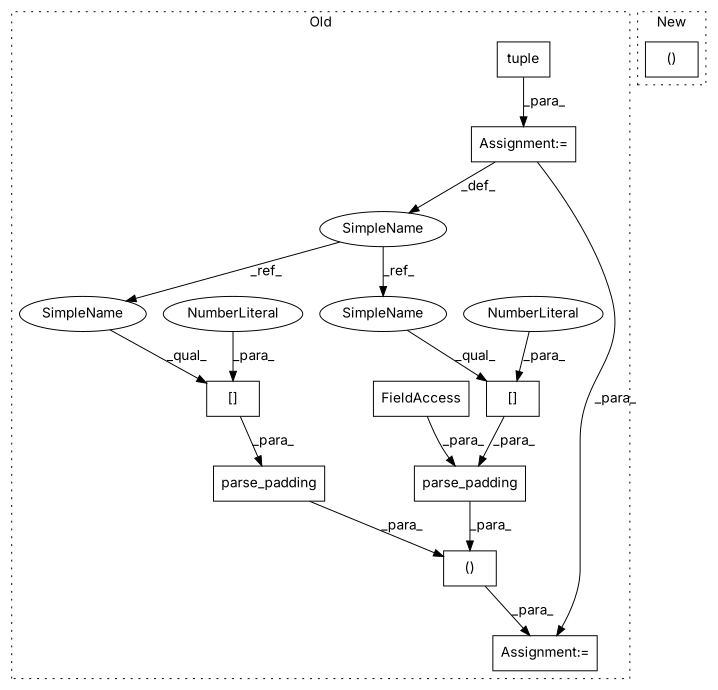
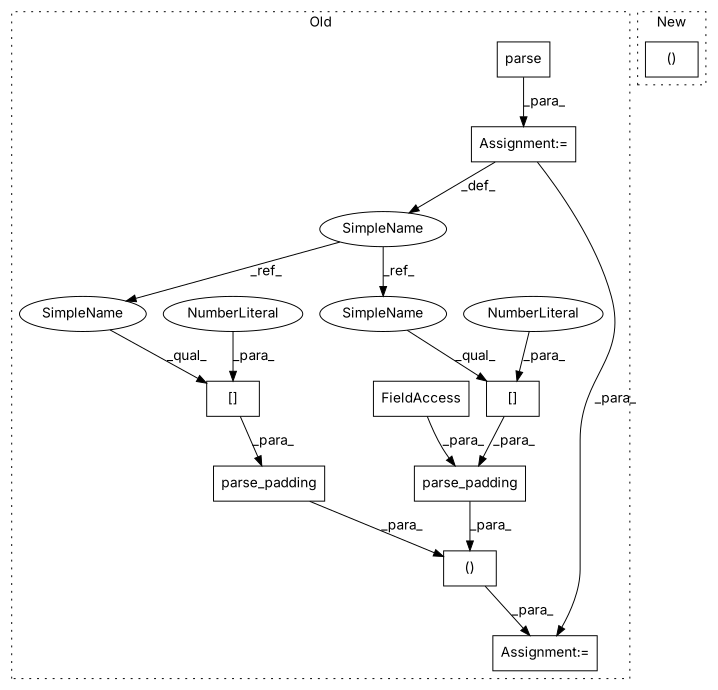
node "tuple": label "tuple" -> "parse"
